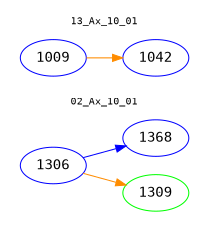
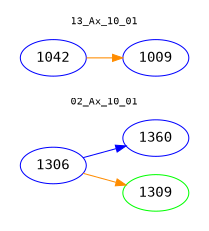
edge "1009" -> "1042": reversed
node "1368": label "1368" -> "1360"
